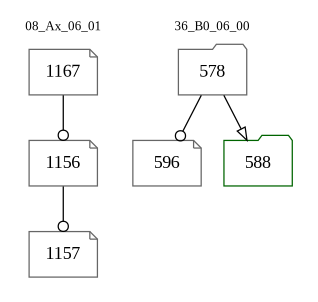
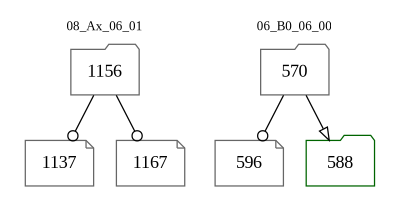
cluster "36_B0_06_00": label "36_B0_06_00" -> "06_B0_06_00"
node "578": label "578" -> "570"
edge "1167" -> "1156": reversed
node "1156": shape note -> folder
node "1157": label "1157" -> "1137"
